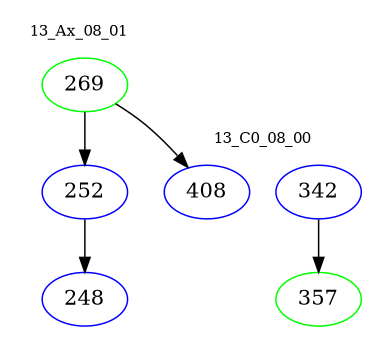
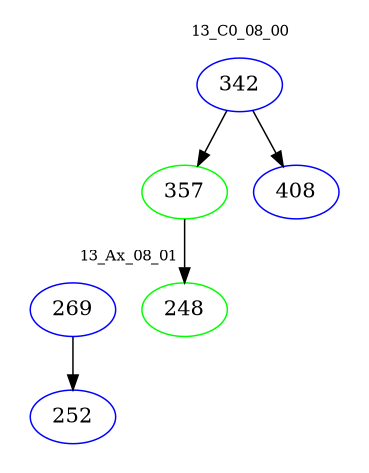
node "269": color green -> blue
edge "269" -> "408": now "342" -> "408"
edge "252" -> "248": now "357" -> "248"
node "248": color blue -> green
